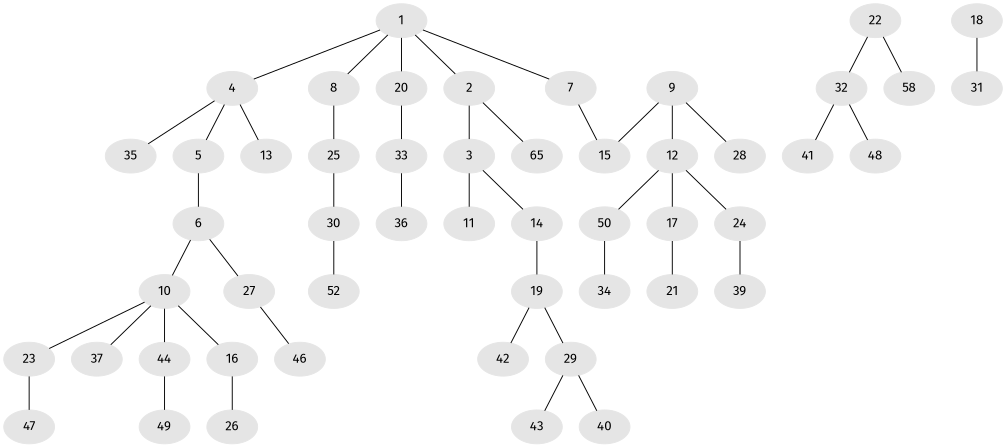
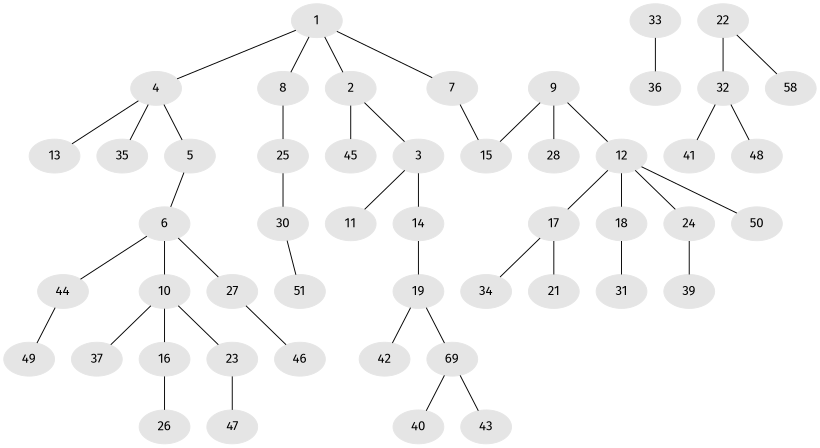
node "20": removed
node "65": label "65" -> "45"
edge "12" -- "18": added
edge "50" -- "34": now "17" -- "34"
node "52": label "52" -> "51"
edge "10" -- "44": now "6" -- "44"
node "29": label "29" -> "69"
